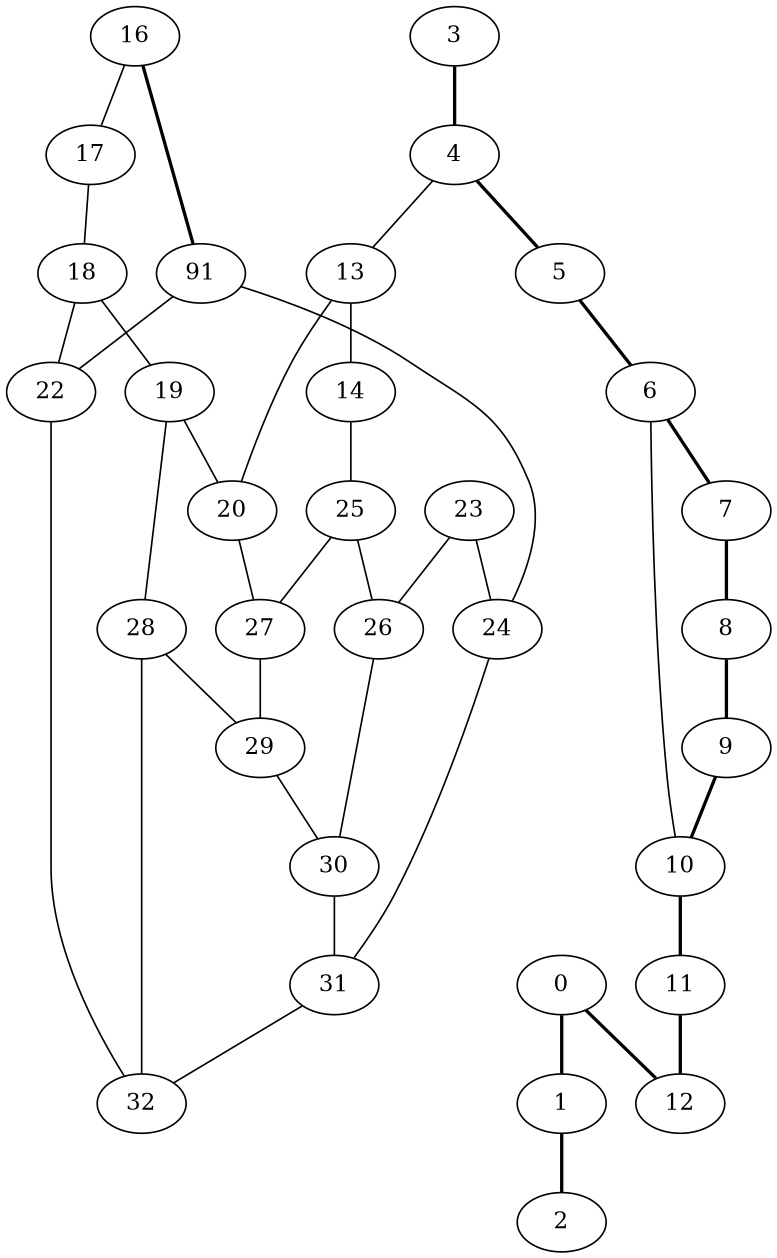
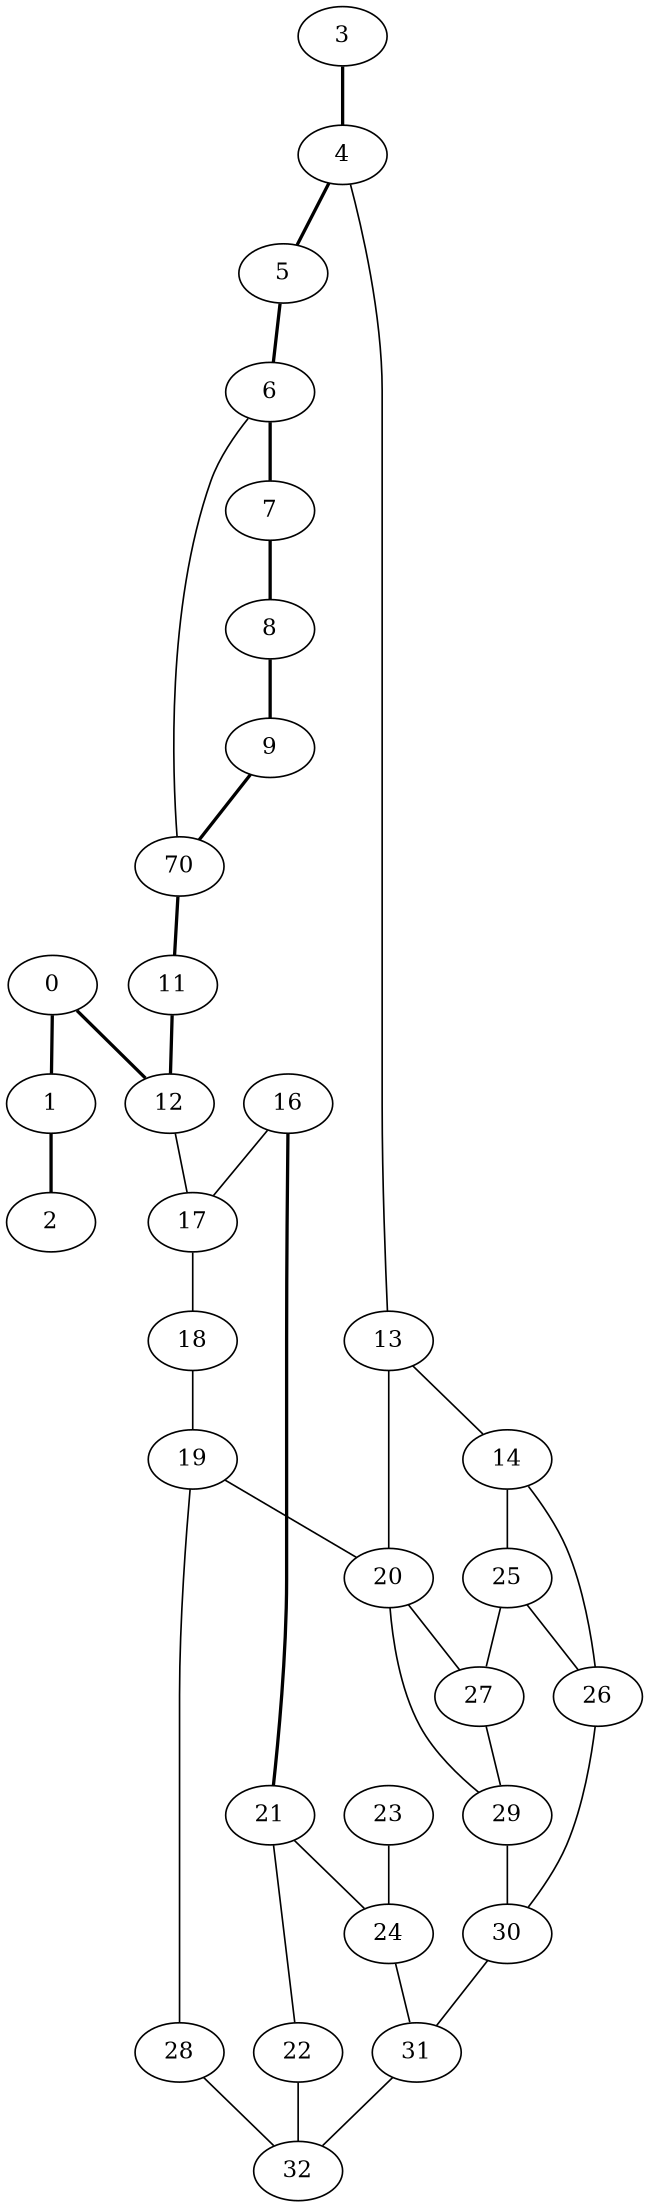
node "91": label "91" -> "21"
edge "18" -- "22": removed
edge "23" -- "26": now "14" -- "26"
edge "28" -- "29": now "20" -- "29"
node "10": label "10" -> "70"
edge "12" -- "17": added
